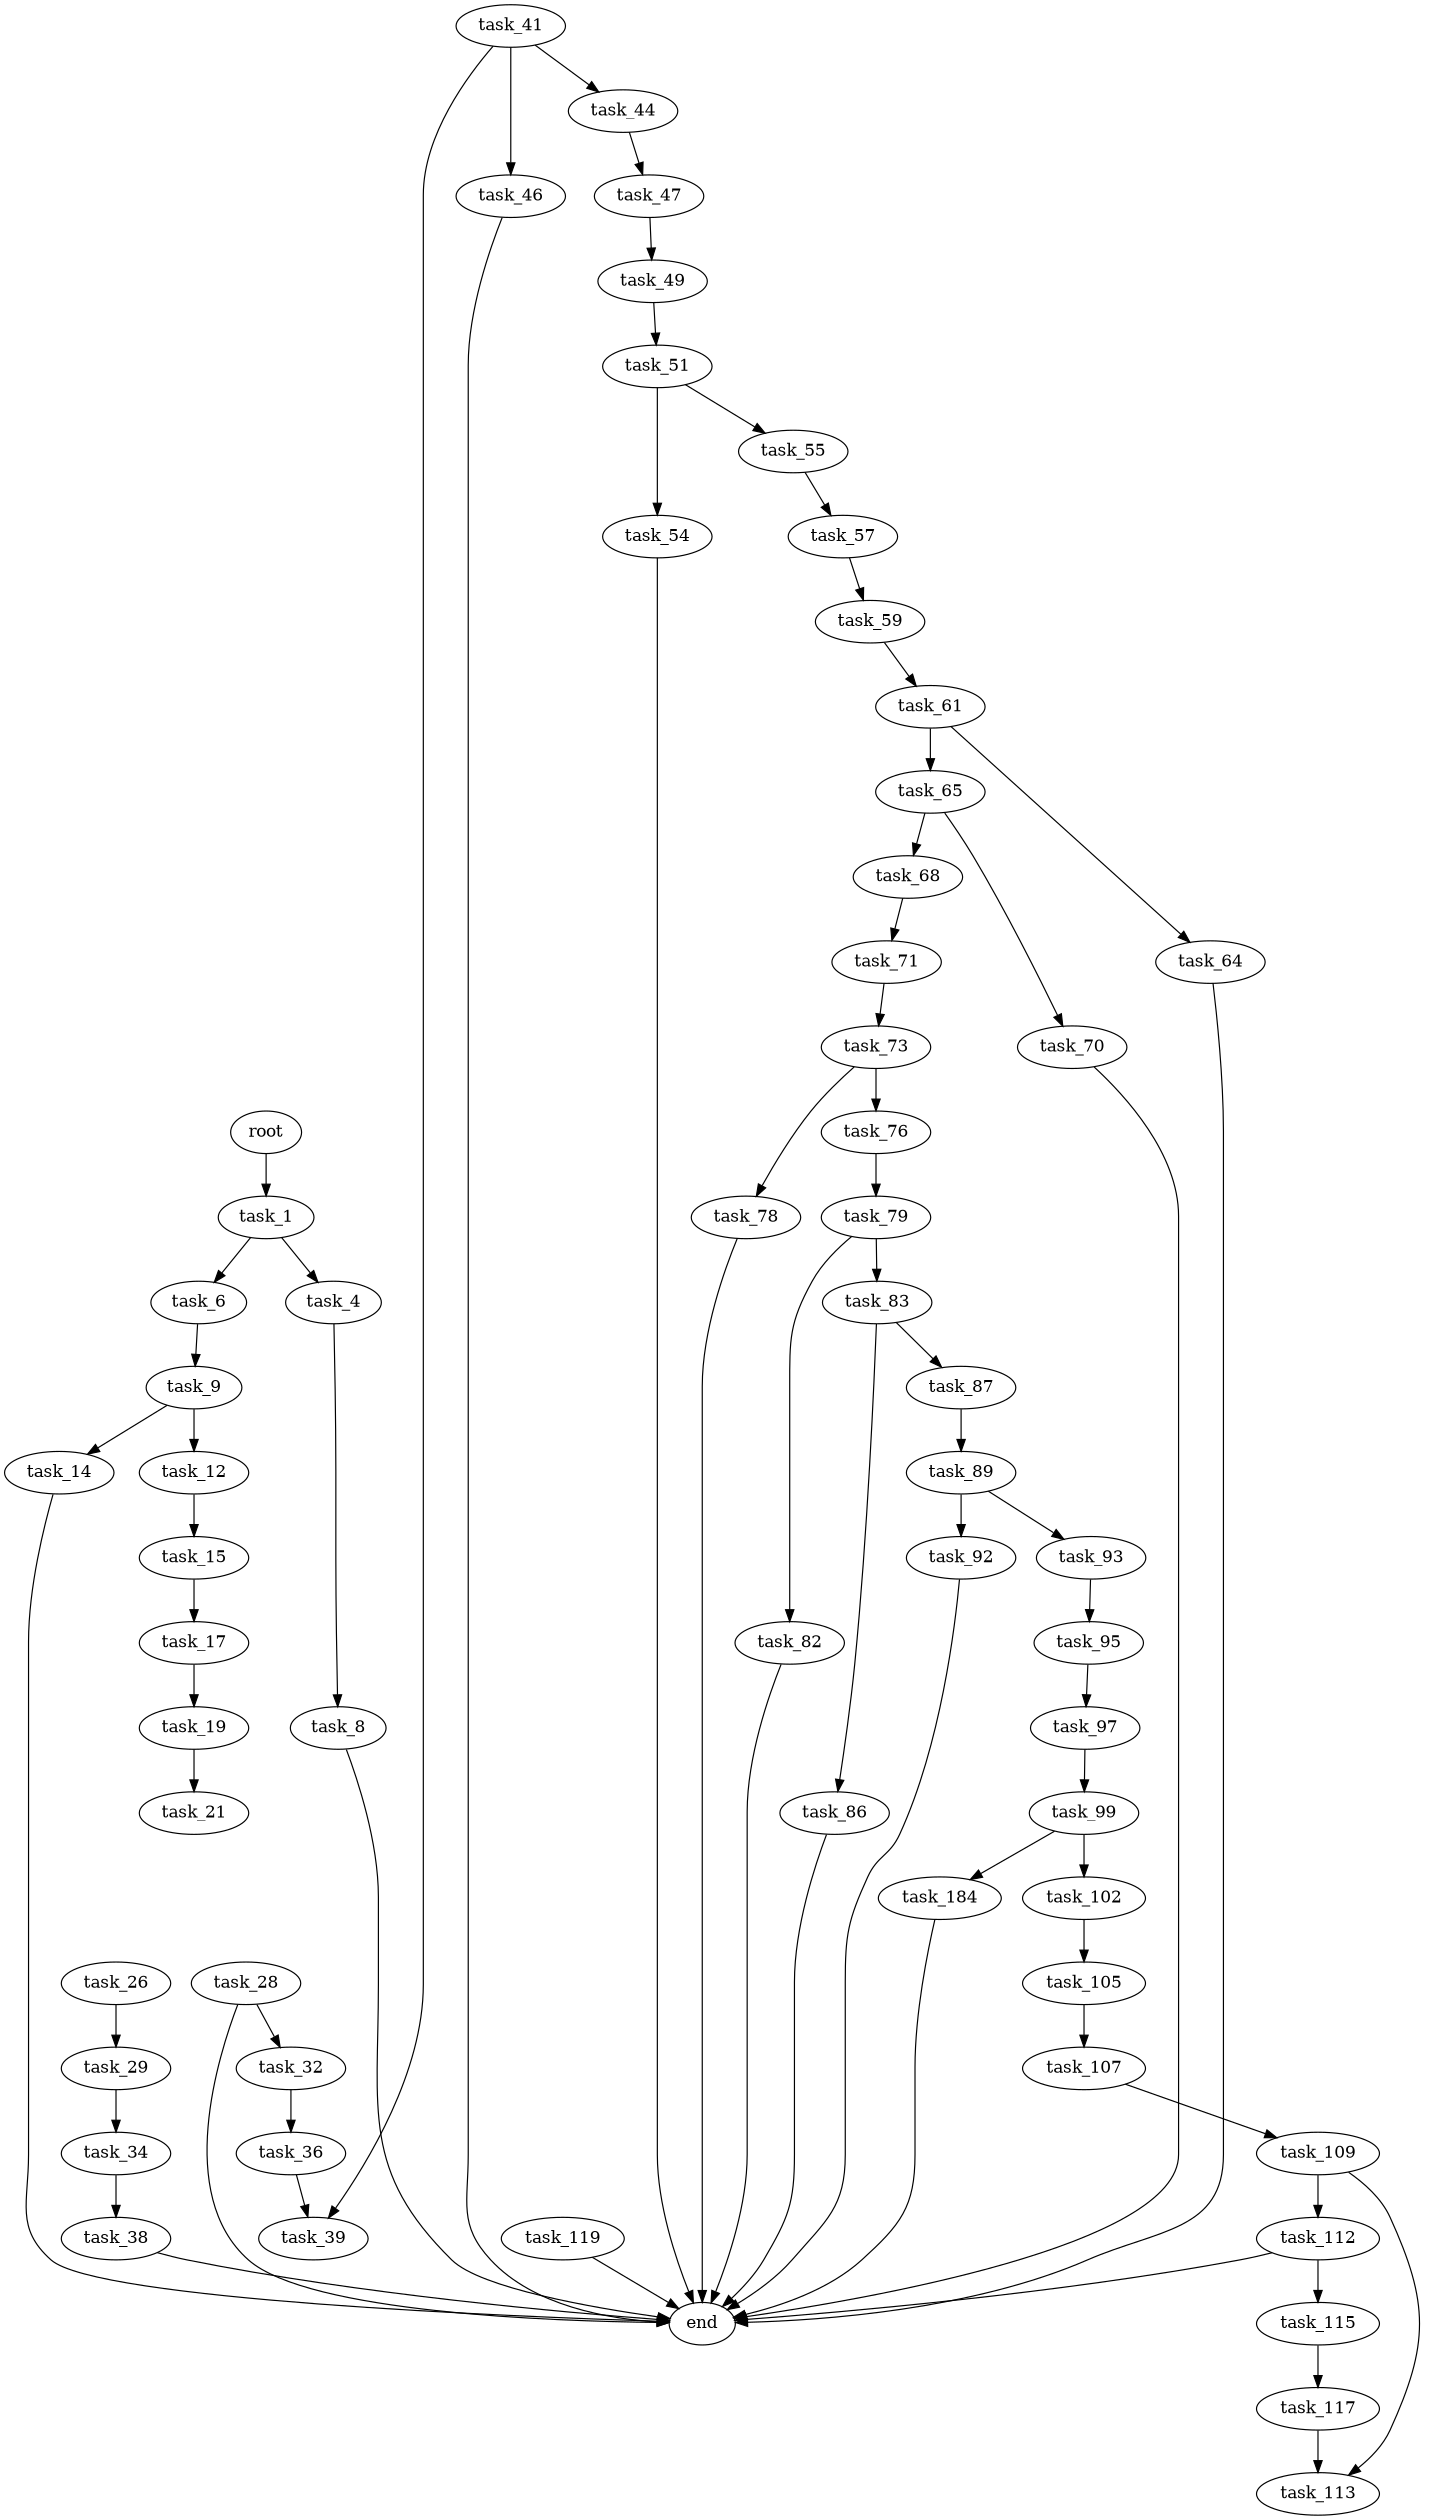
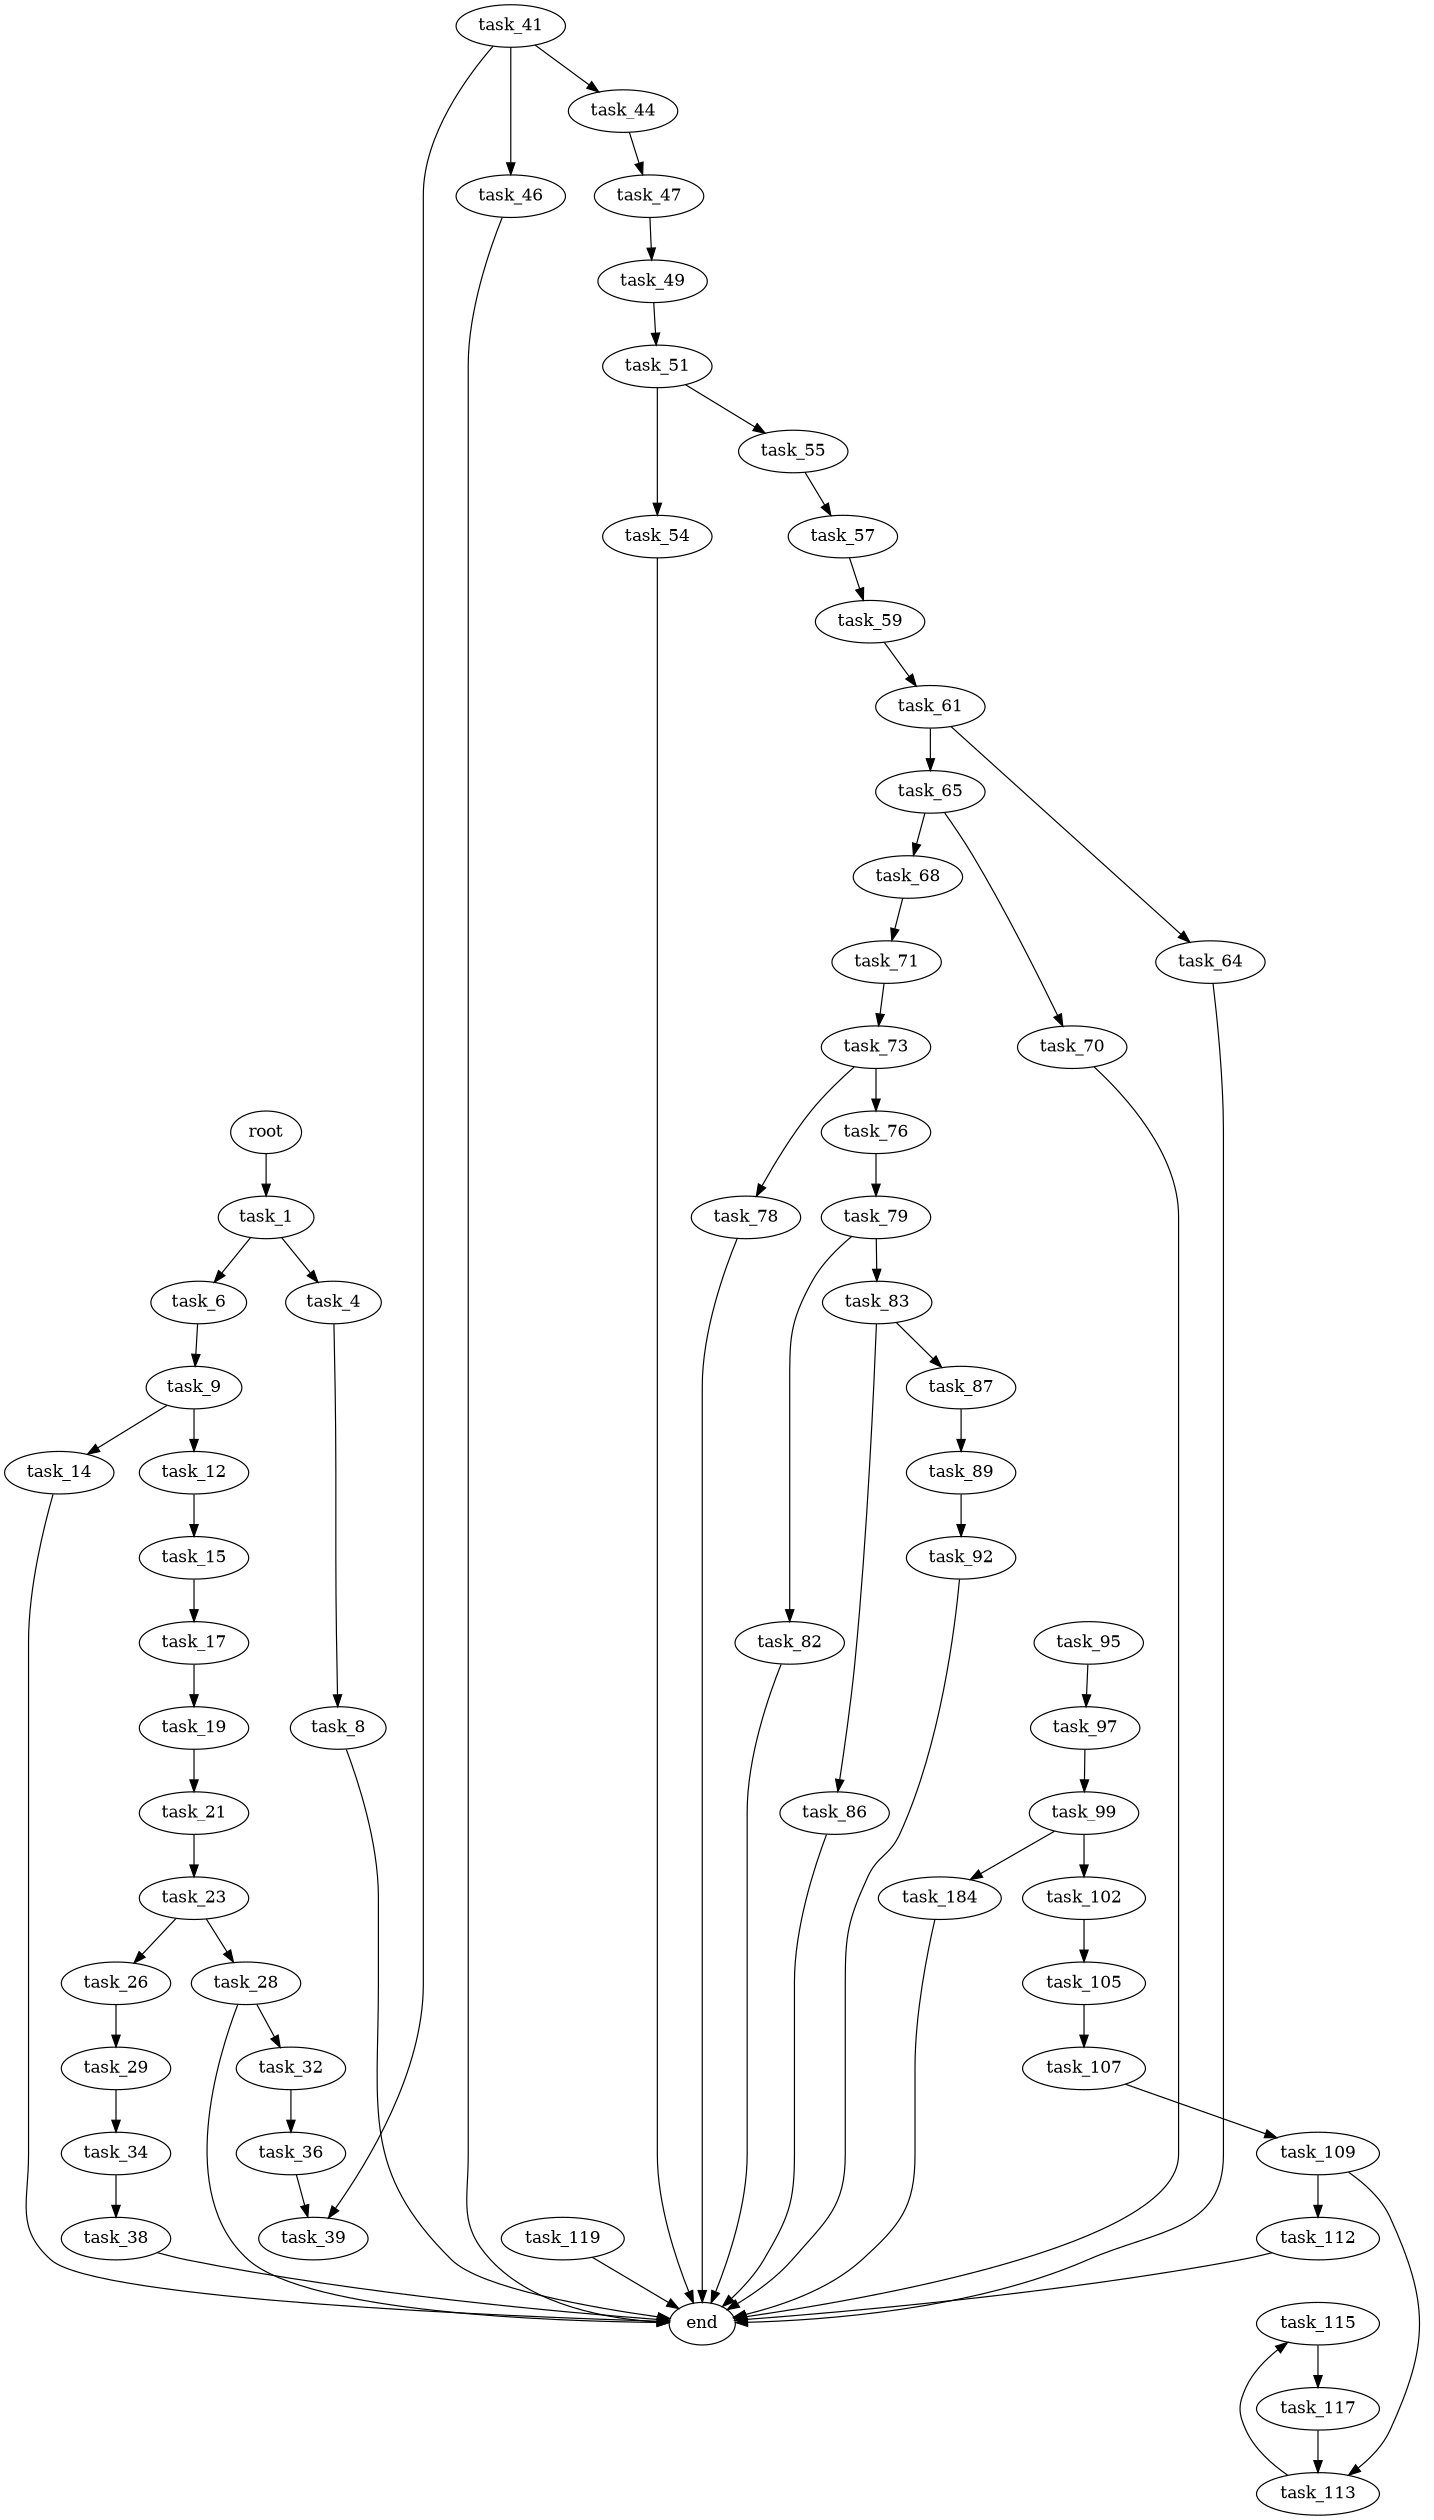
node "task_93": removed
node "task_23": added
edge "task_112" -> "task_115": now "task_113" -> "task_115"
